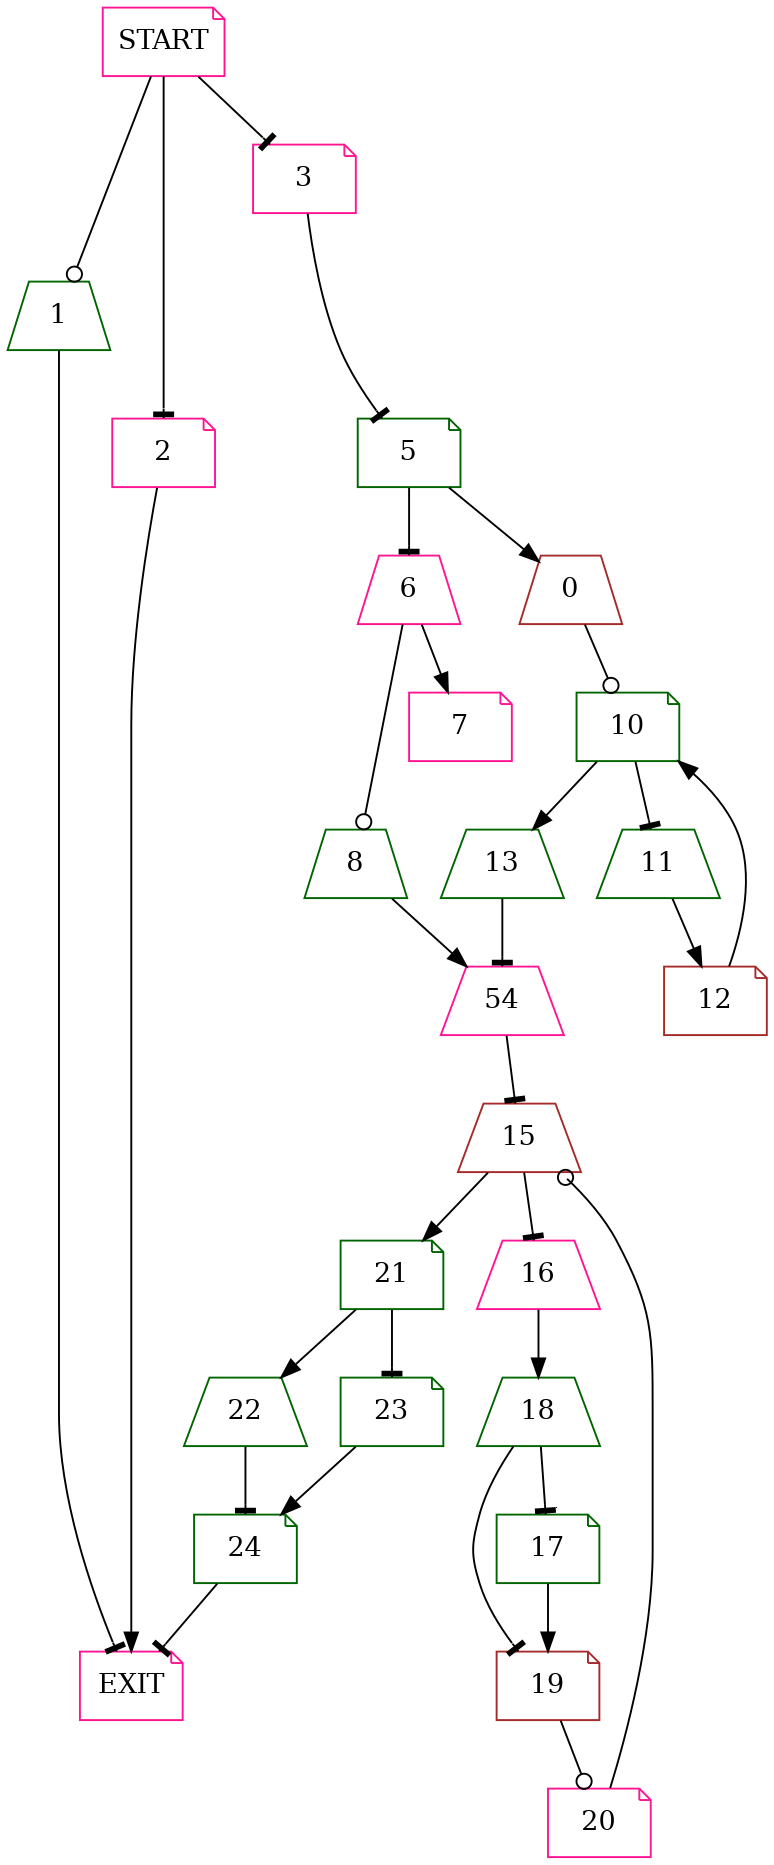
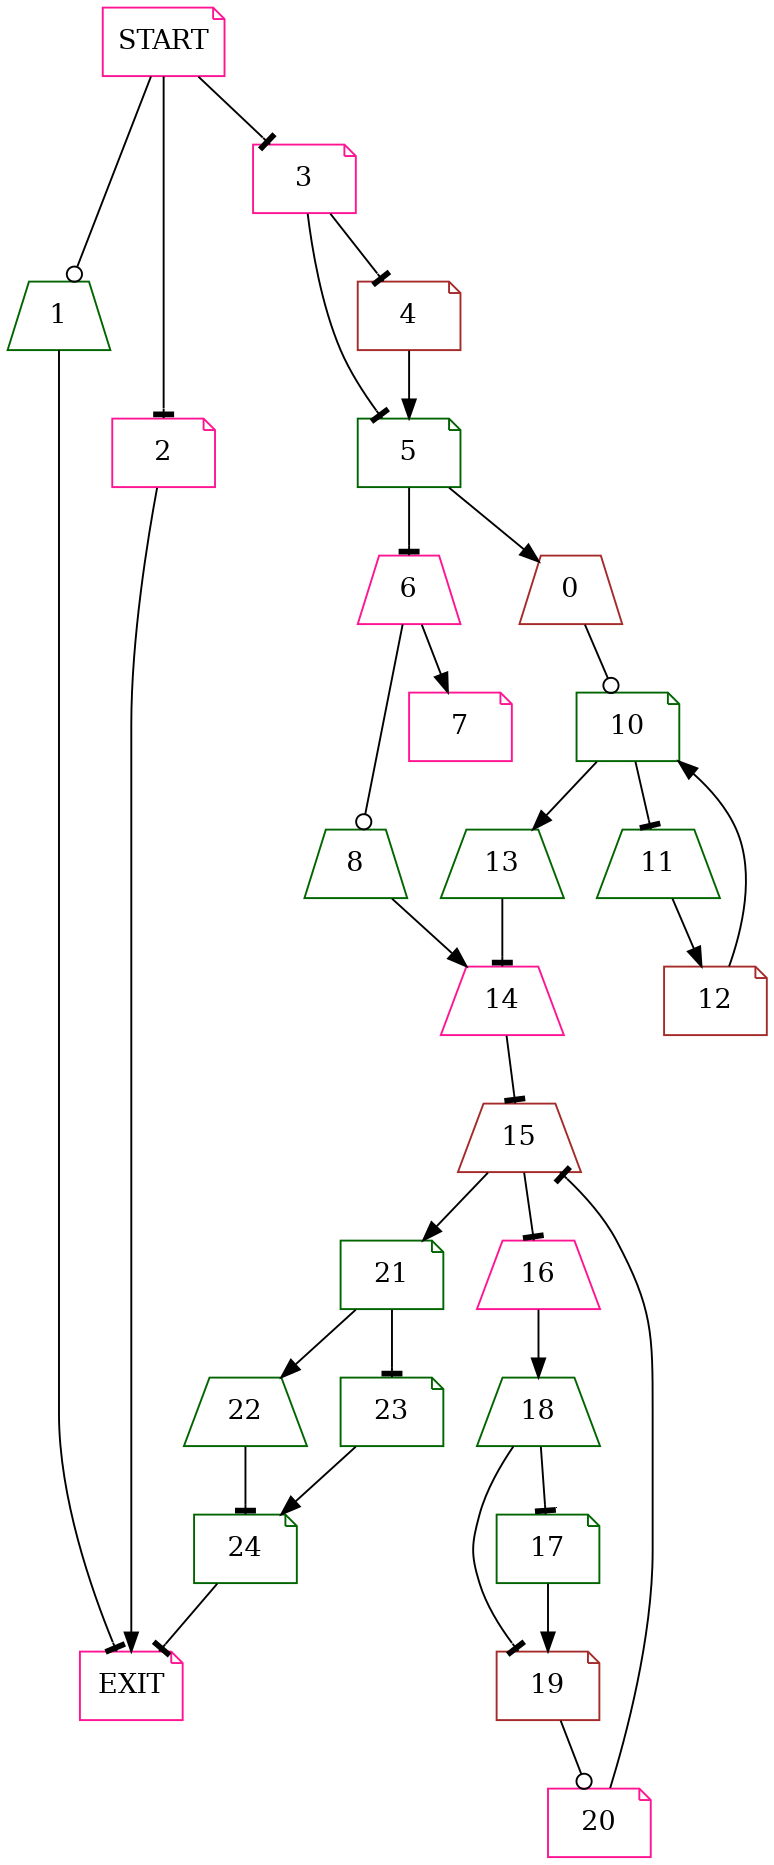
node "4": added
node "54": label "54" -> "14"
edge "20" -> "15": arrowhead odot -> tee
